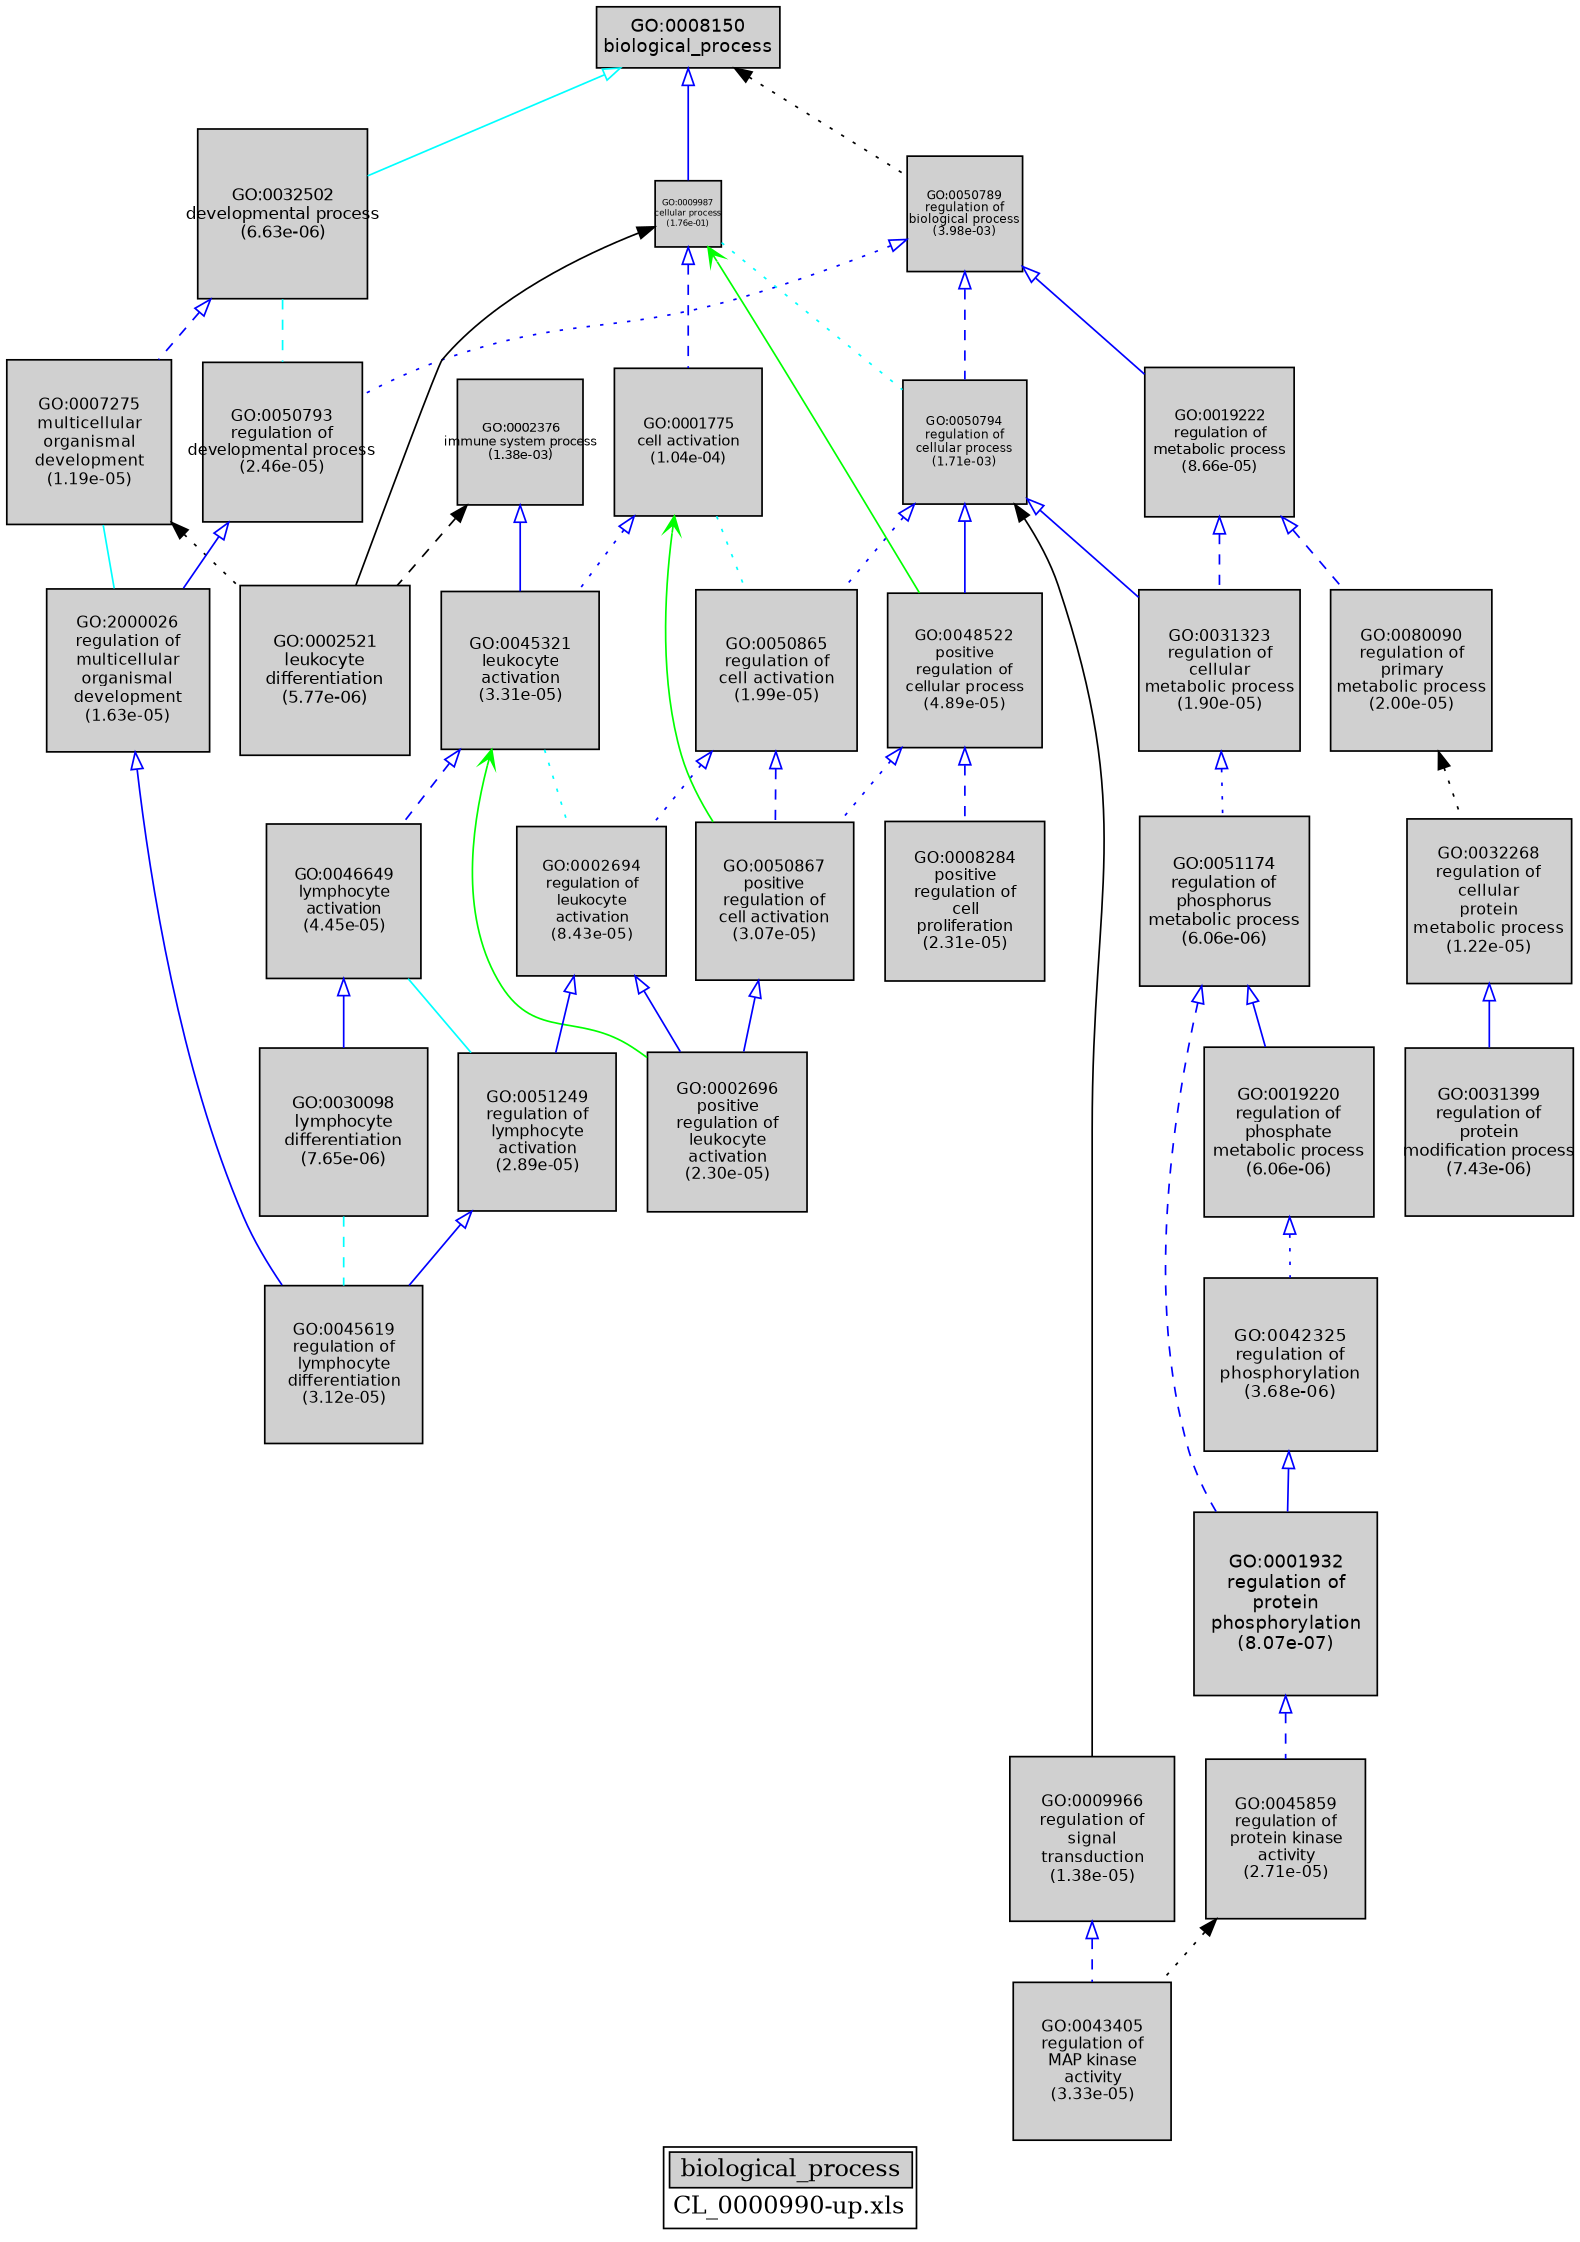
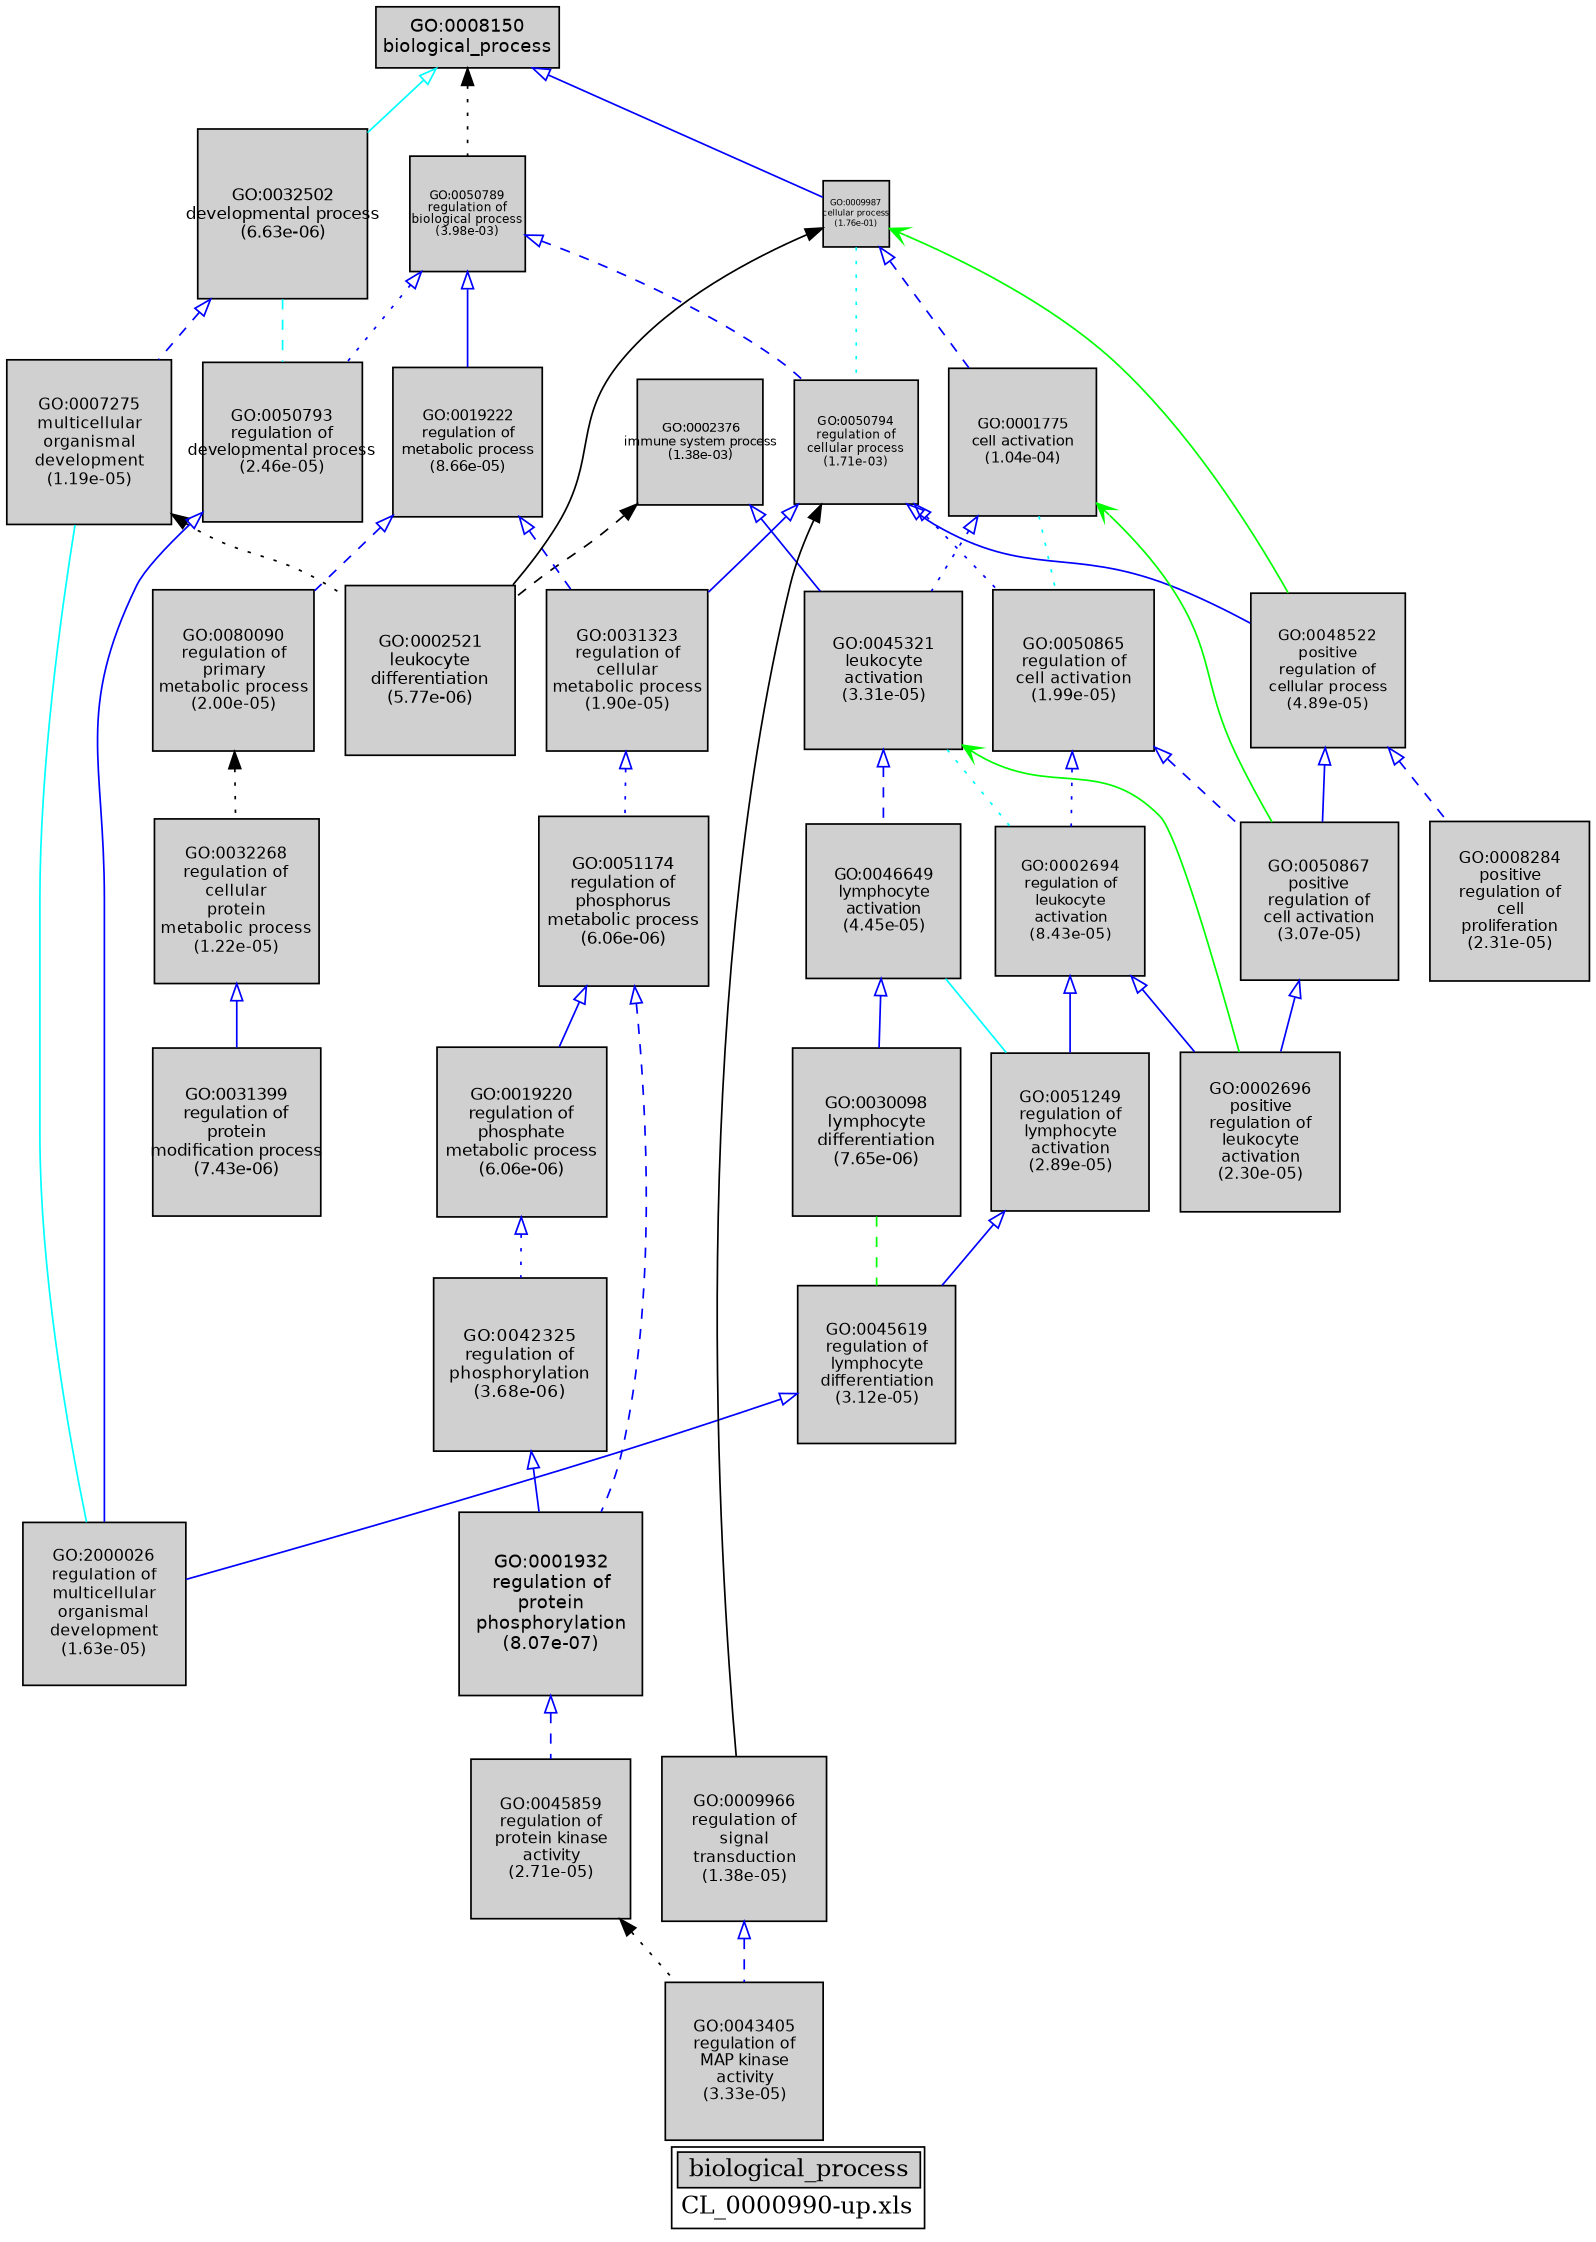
edge "GO:0050867" -> "GO:0048522": style dotted -> solid
edge "GO:0045619" -> "GO:2000026": reversed
edge "GO:0030098" -- "GO:0045619": color cyan -> green
